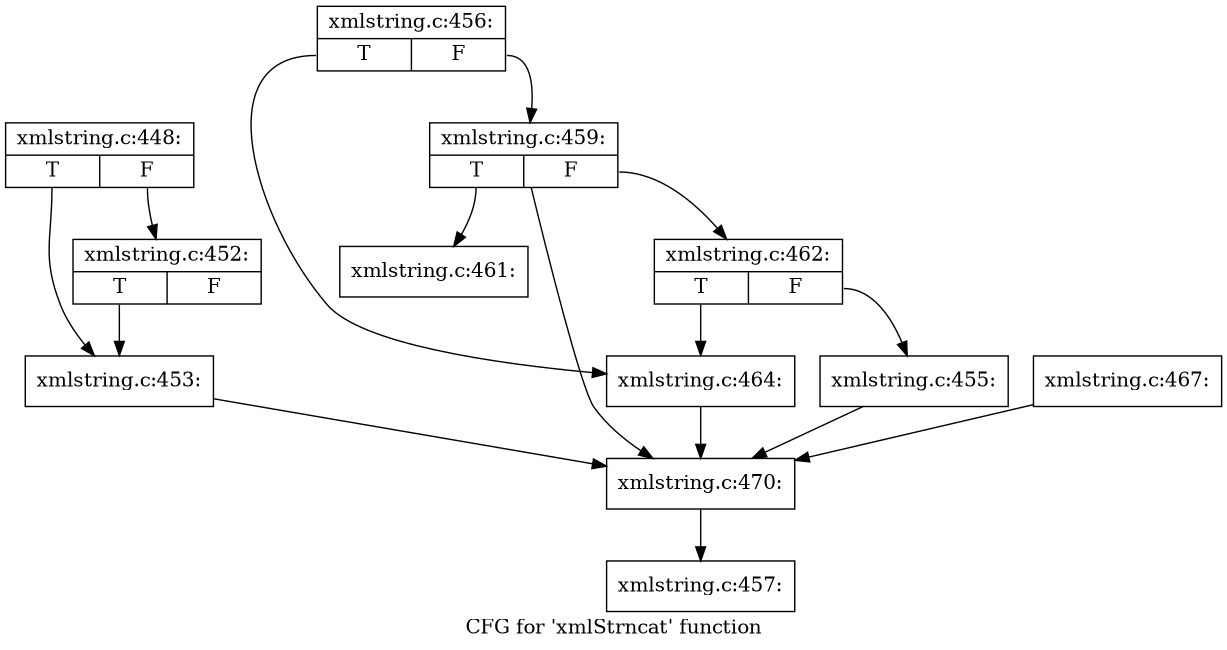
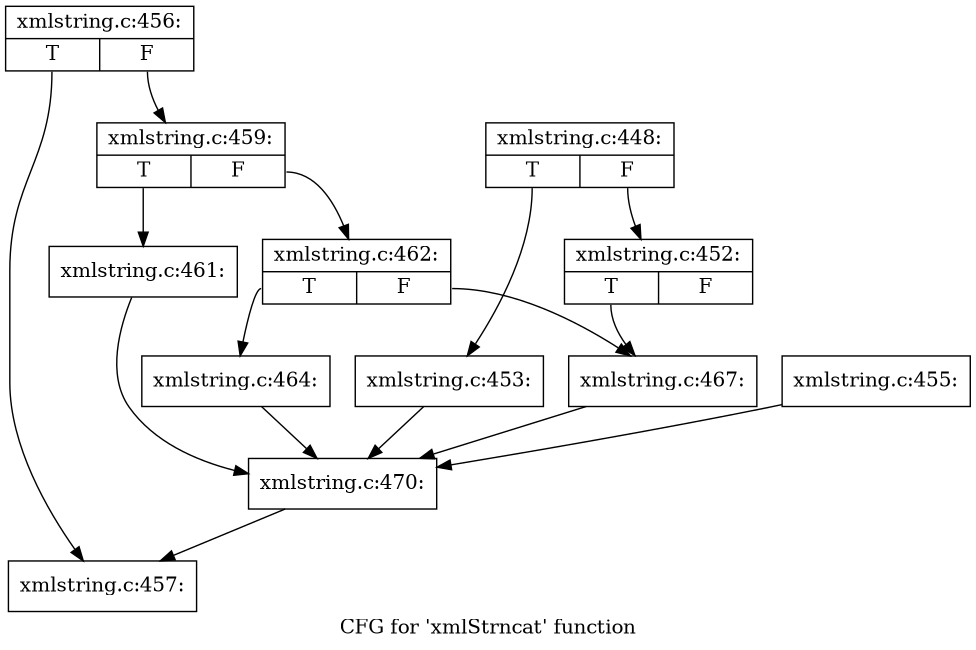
edge "xmlstring.c:456:" -> "xmlstring.c:464:": now "xmlstring.c:456:" -> "xmlstring.c:457:"
edge "xmlstring.c:462:" -> "xmlstring.c:455:": now "xmlstring.c:462:" -> "xmlstring.c:467:"
edge "xmlstring.c:452:" -> "xmlstring.c:453:": now "xmlstring.c:452:" -> "xmlstring.c:467:"
edge "xmlstring.c:459:" -> "xmlstring.c:470:": now "xmlstring.c:461:" -> "xmlstring.c:470:"
